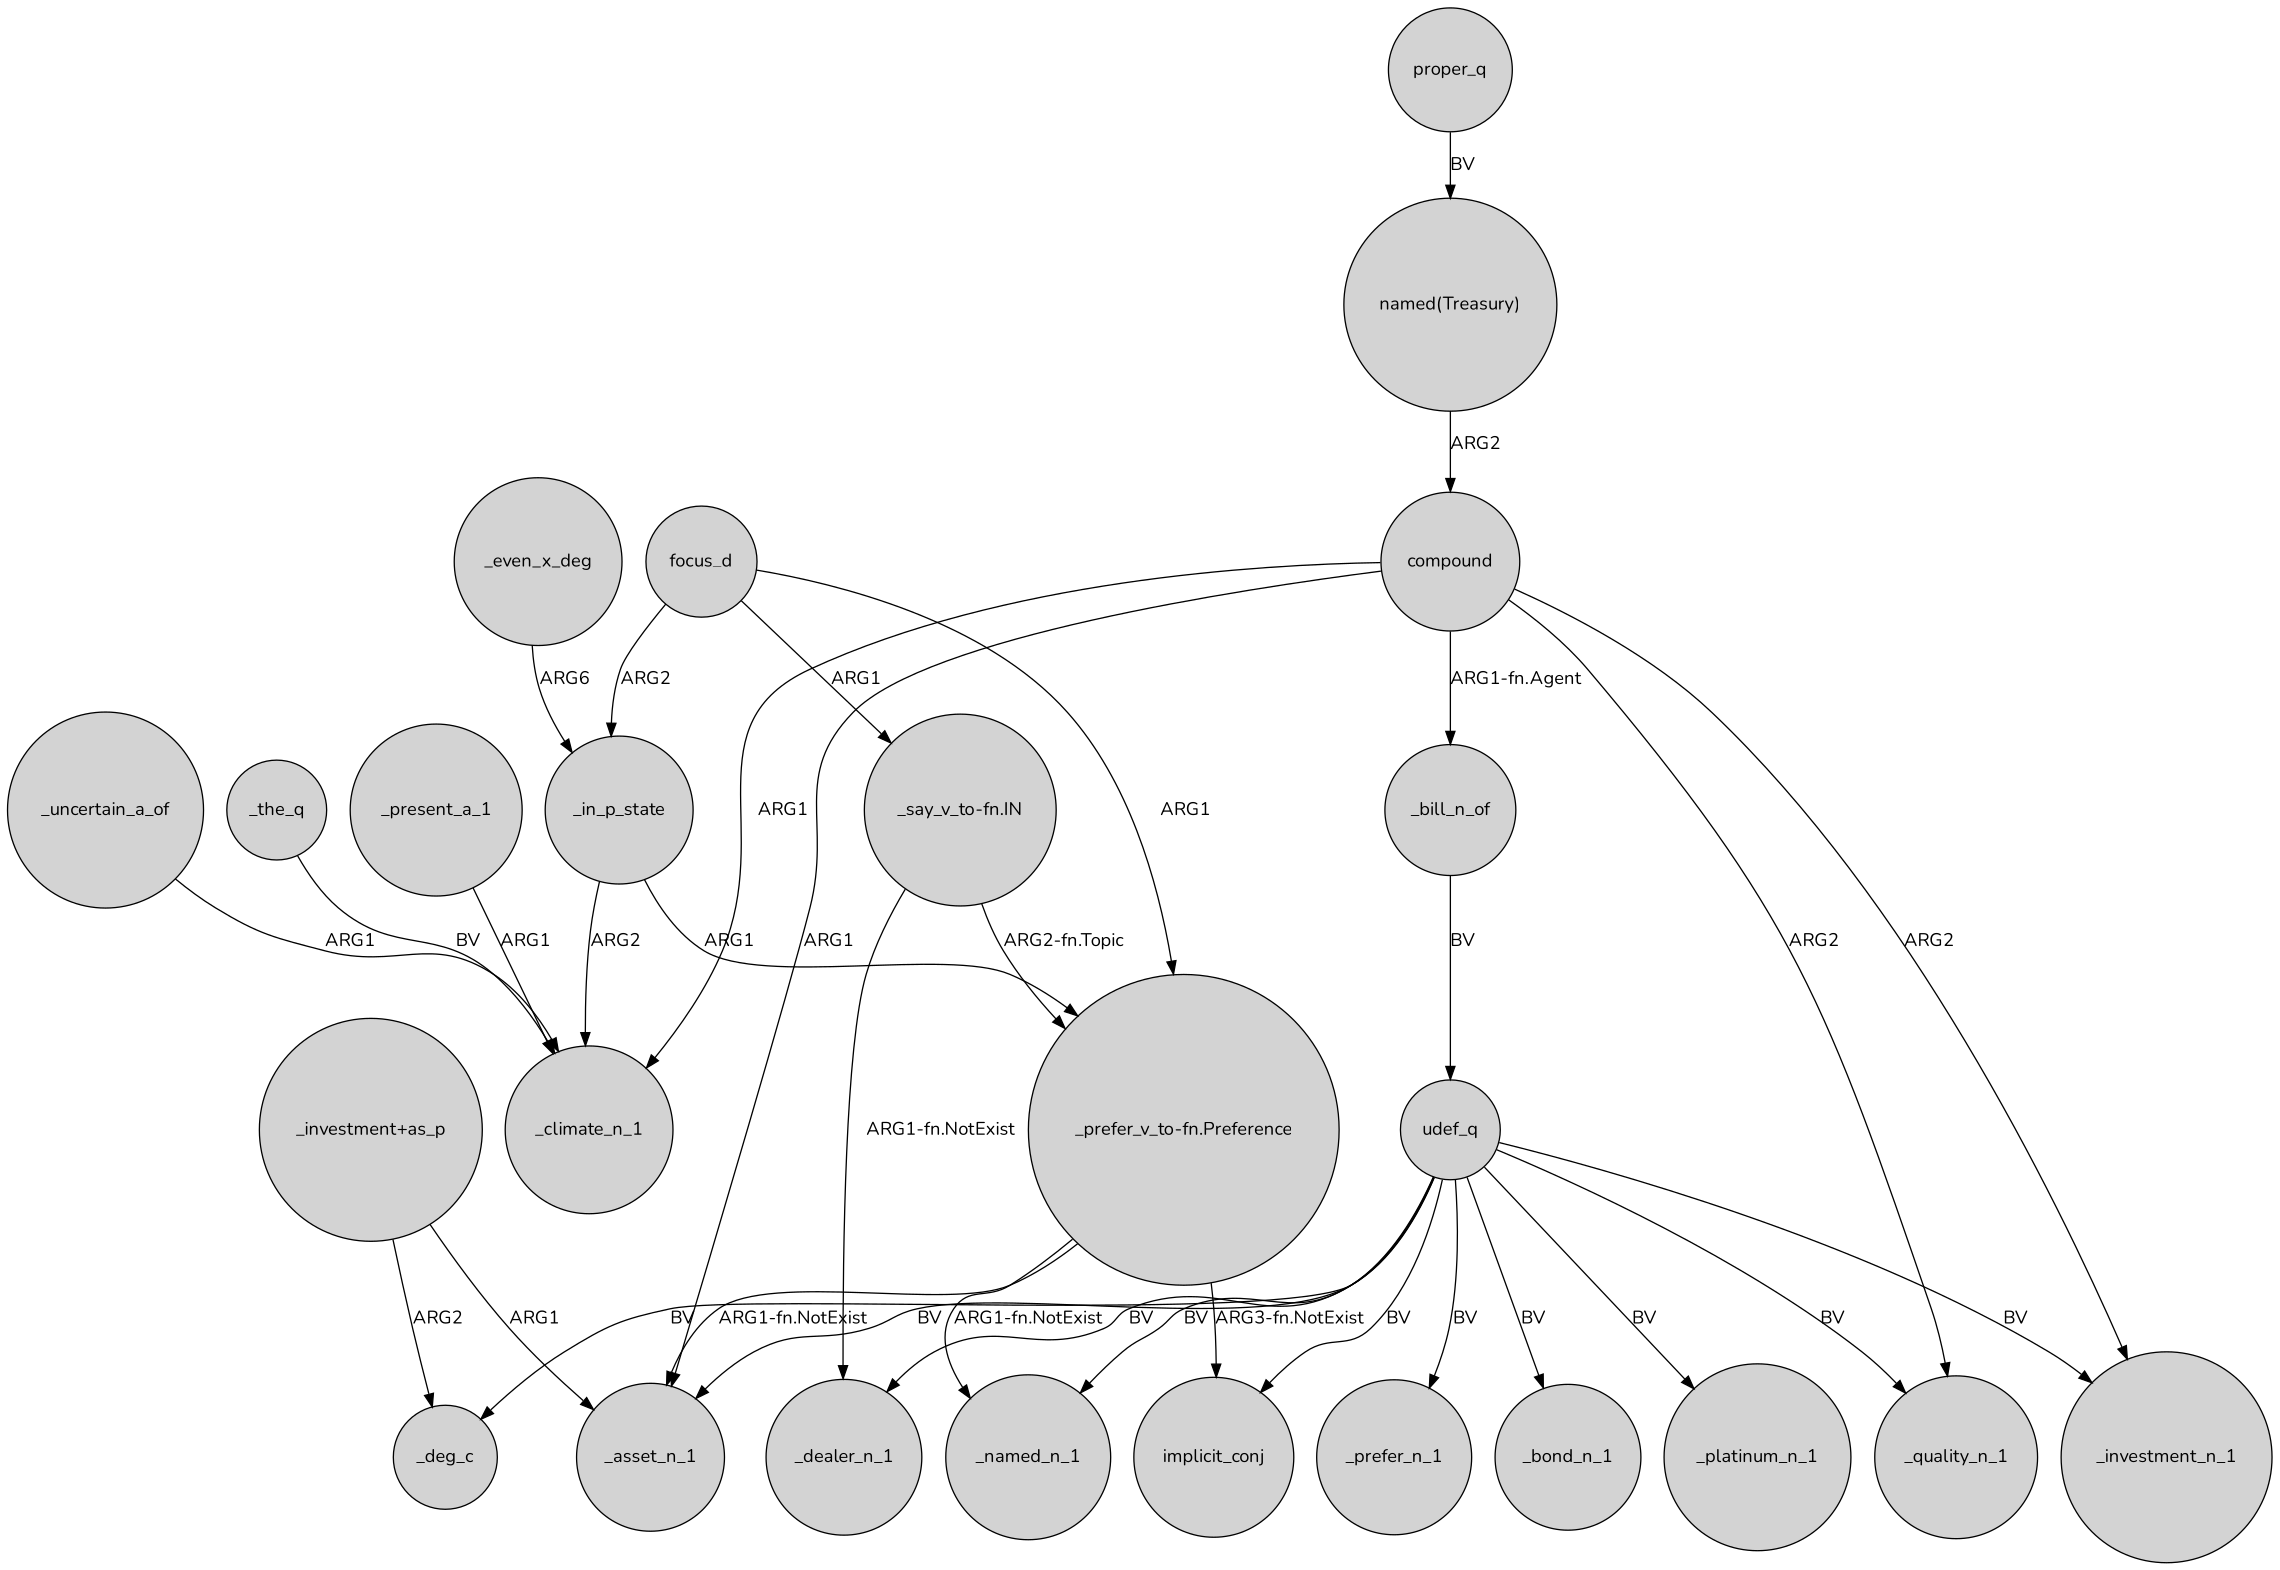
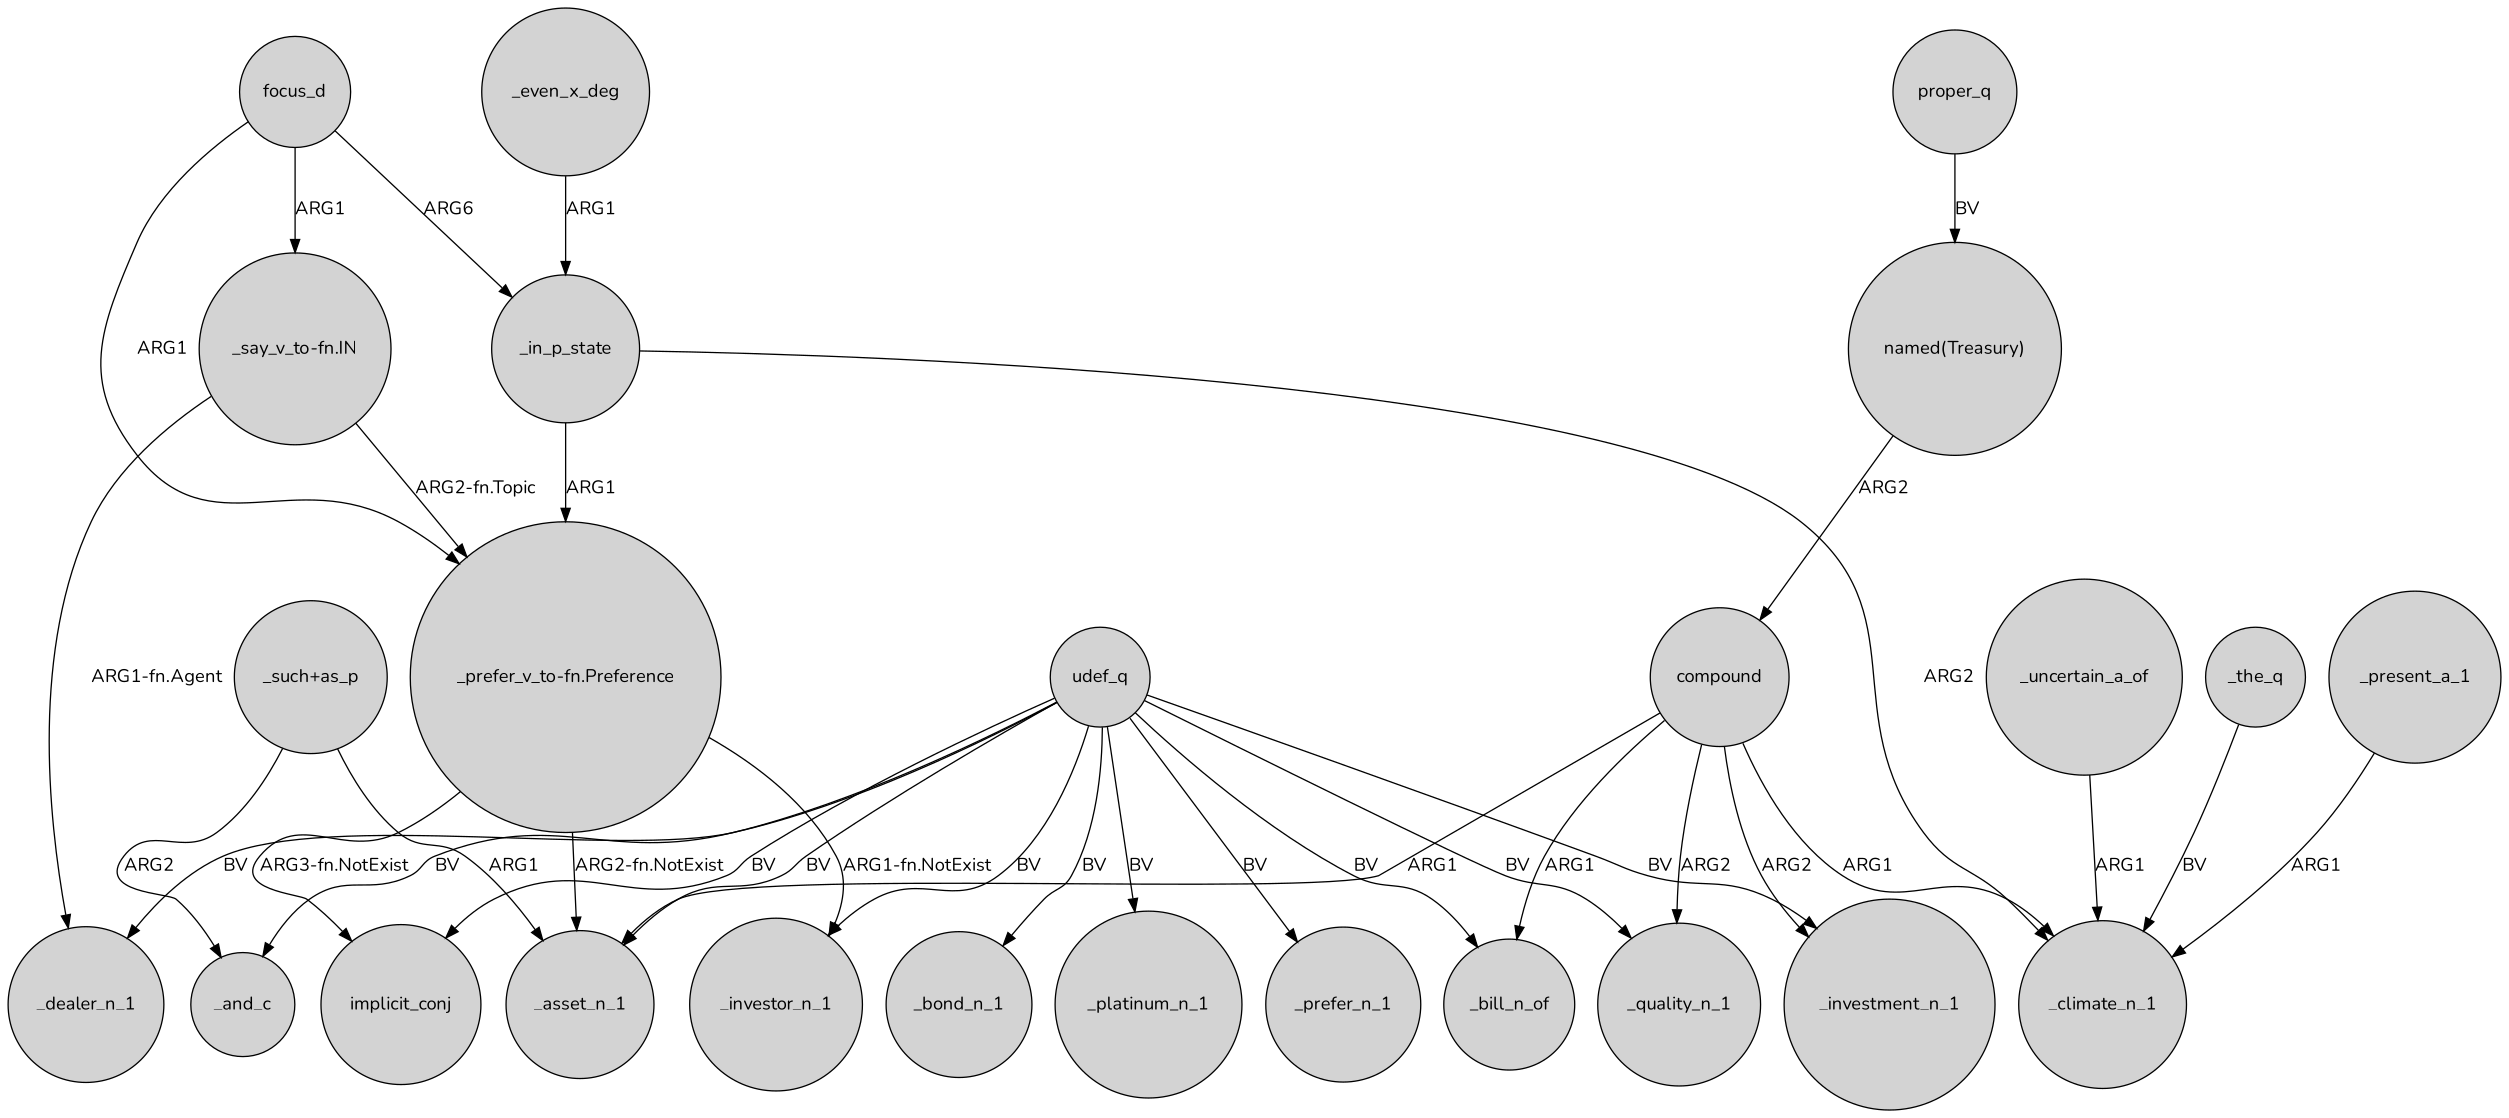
edge "_even_x_deg" -> "_in_p_state": label "ARG6" -> "ARG1"
edge "focus_d" -> "_in_p_state": label "ARG2" -> "ARG6"
edge "compound" -> "_bill_n_of": label "ARG1-fn.Agent" -> "ARG1"
edge "_bill_n_of" -> "udef_q": reversed
node "_investment+as_p": label "_investment+as_p" -> "_such+as_p"
edge "_say_v_to-fn.IN" -> "_dealer_n_1": label "ARG1-fn.NotExist" -> "ARG1-fn.Agent"
edge "_prefer_v_to-fn.Preference" -> "_asset_n_1": label "ARG1-fn.NotExist" -> "ARG2-fn.NotExist"
node "_deg_c": label "_deg_c" -> "_and_c"
node "_named_n_1": label "_named_n_1" -> "_investor_n_1"
